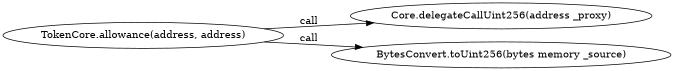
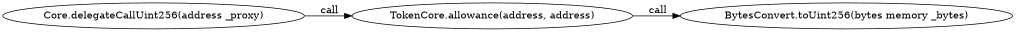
edge "TokenCore.allowance(address, address)" -> "Core.delegateCallUint256(address _proxy)": reversed
node "BytesConvert.toUint256(bytes memory _source)": label "BytesConvert.toUint256(bytes memory _source)" -> "BytesConvert.toUint256(bytes memory _bytes)"
